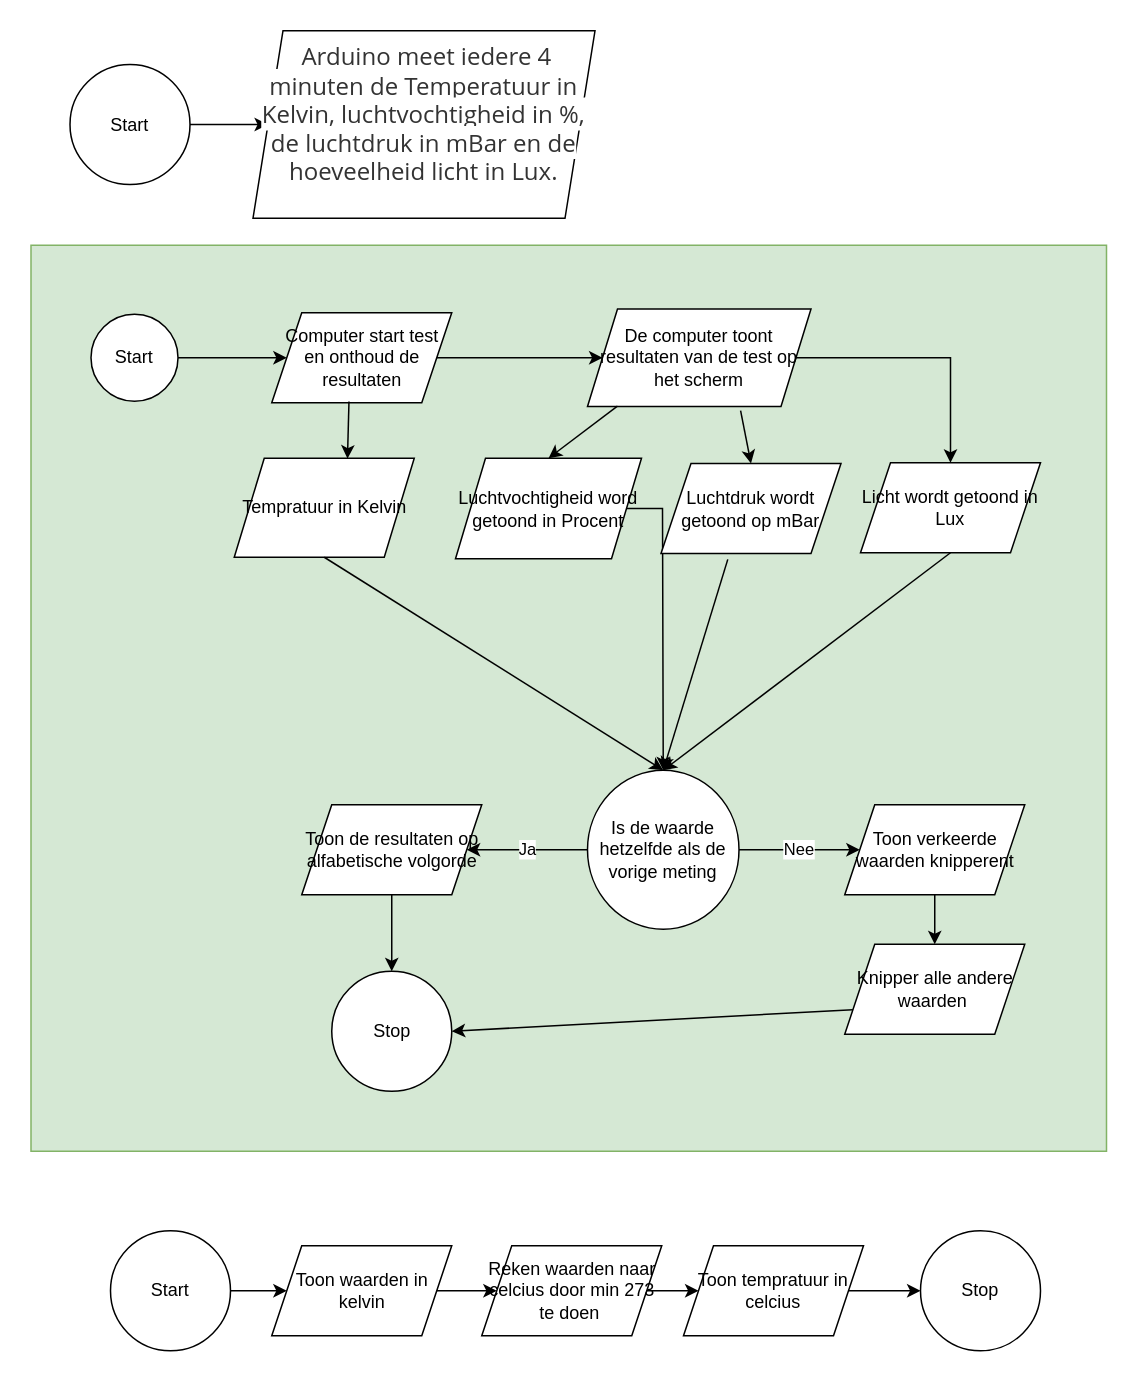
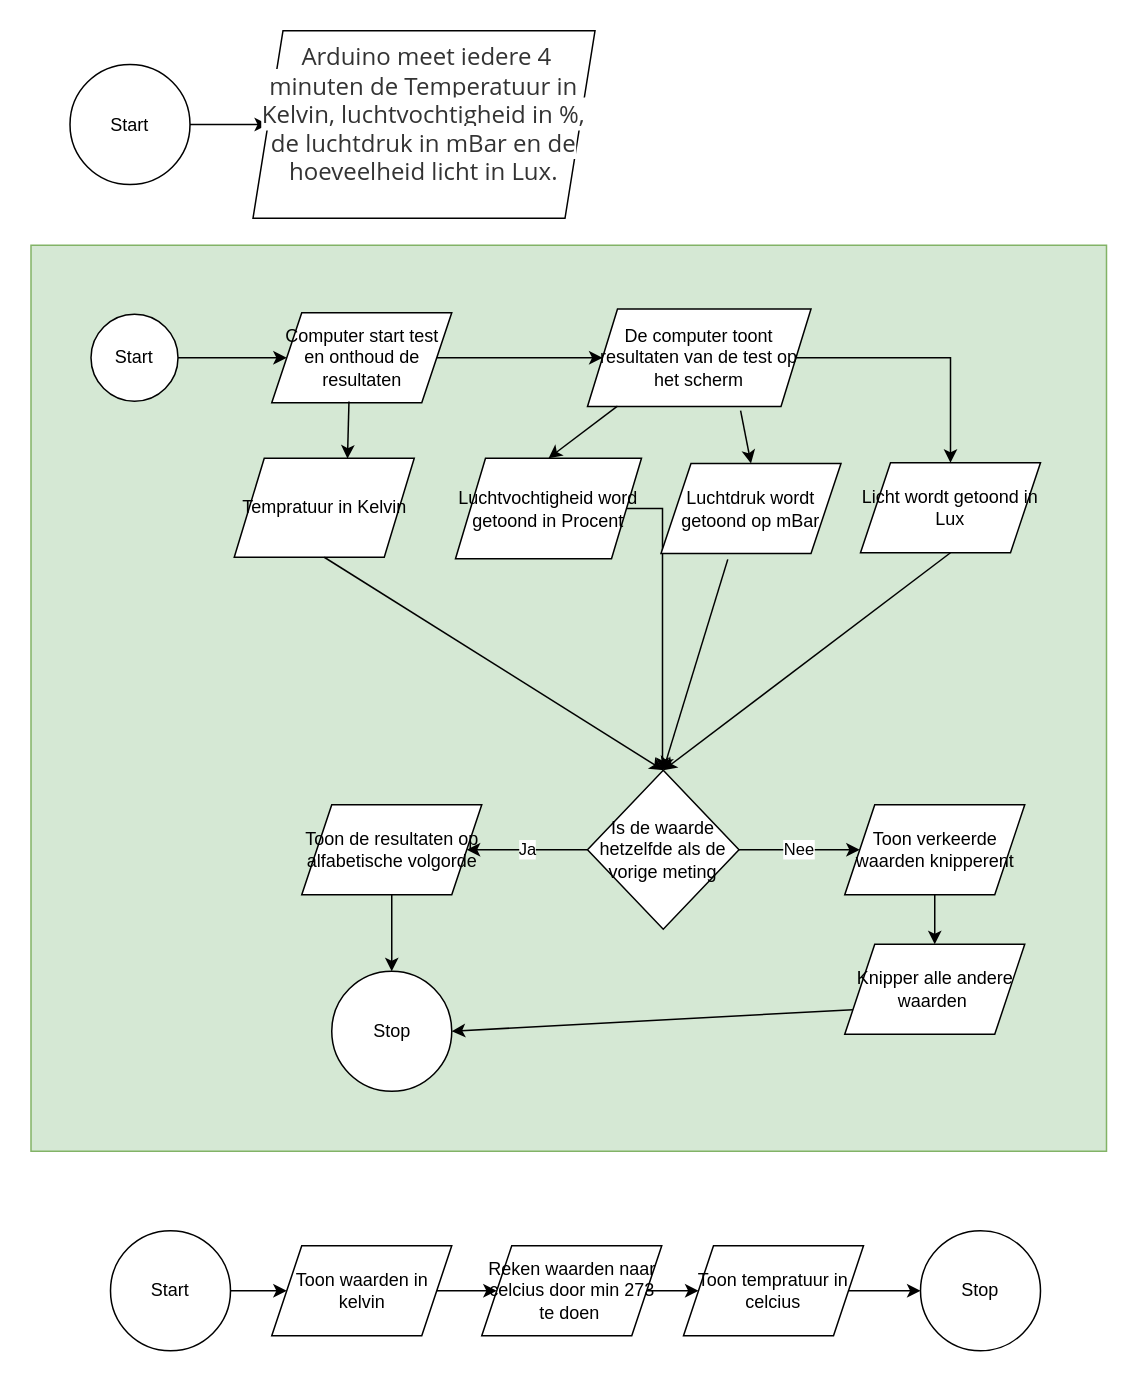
node "Is de waarde hetzelfde als de vorige meting": shape ellipse -> diamond
